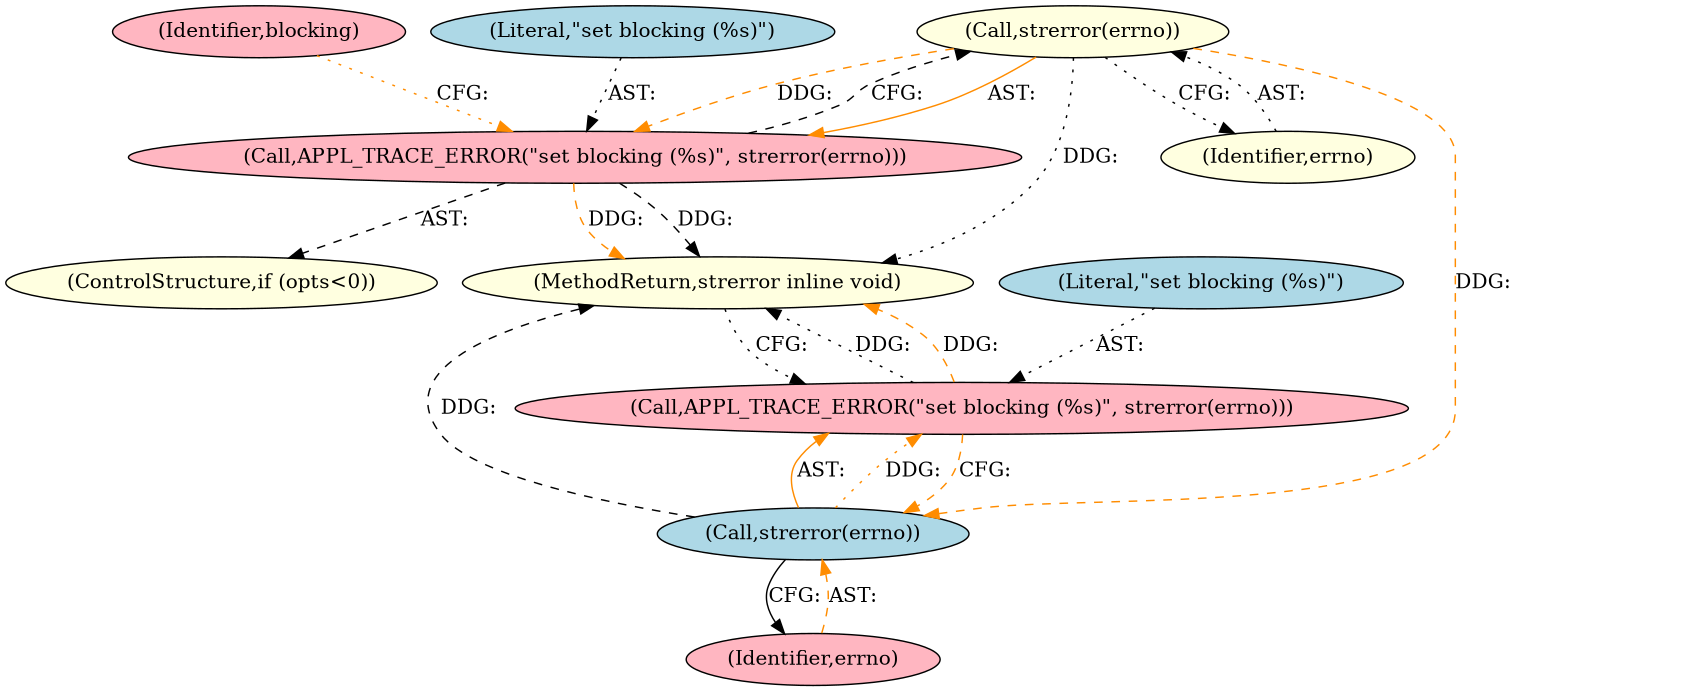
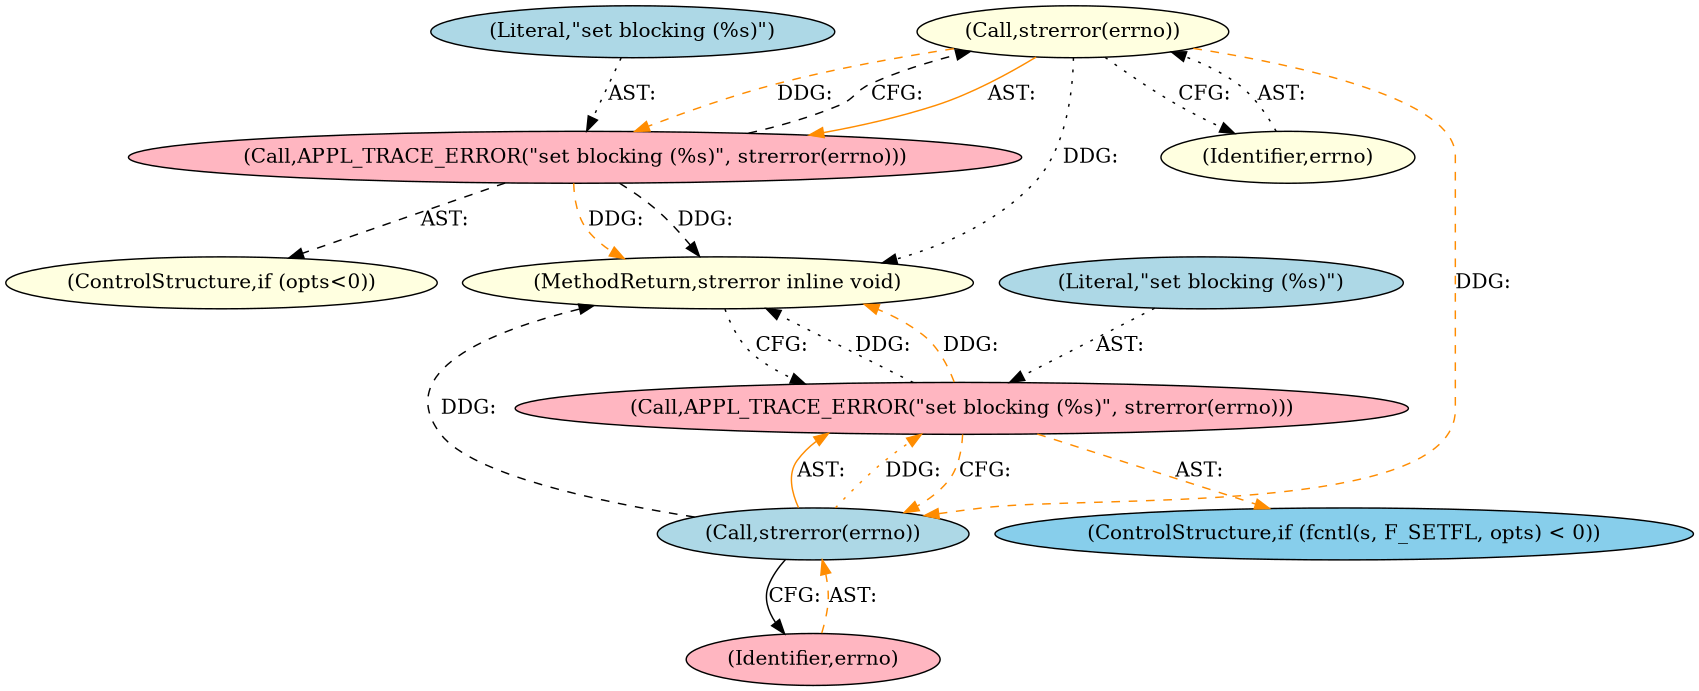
node "(Identifier,blocking)": removed
node "(ControlStructure,if (fcntl(s, F_SETFL, opts) < 0))": added
